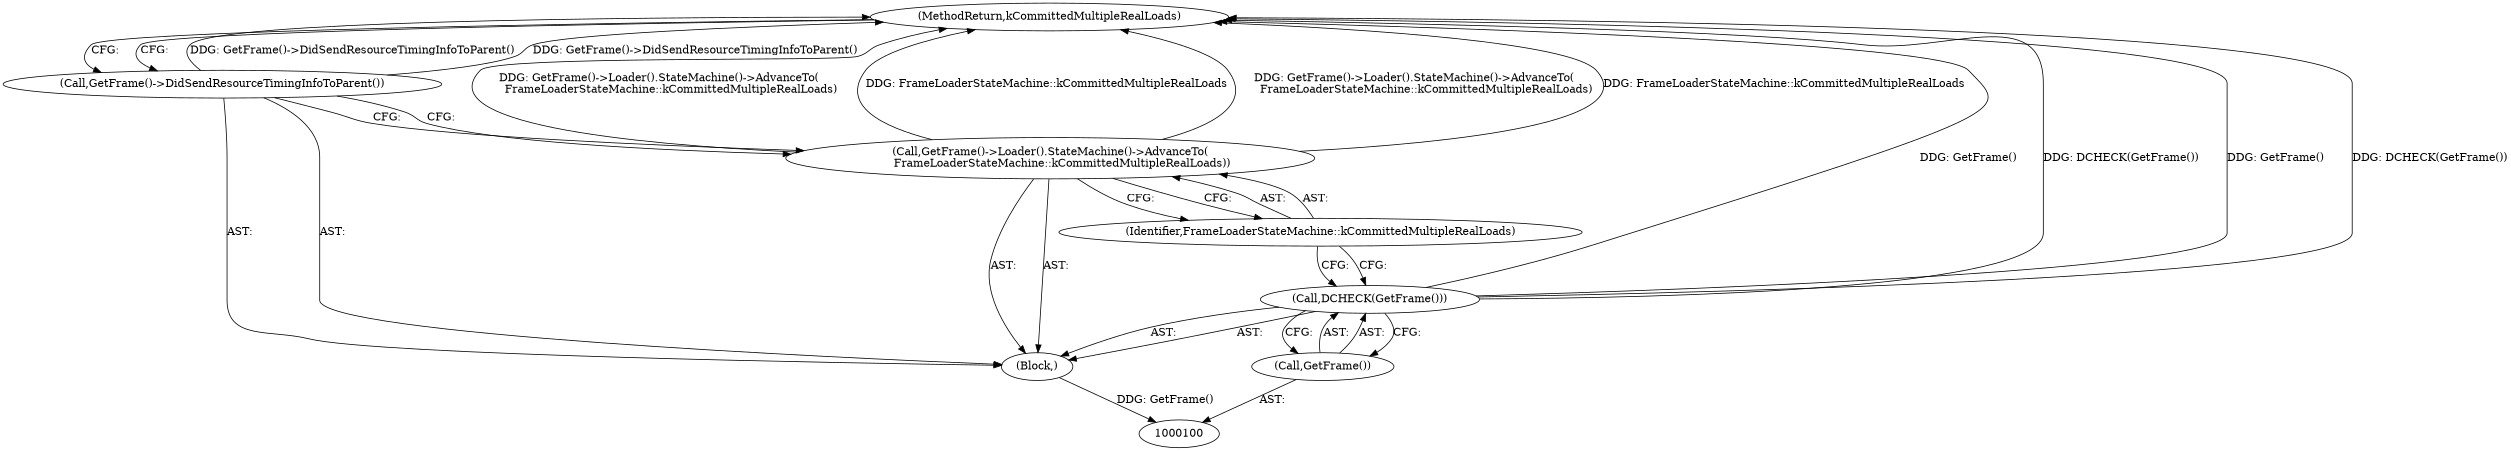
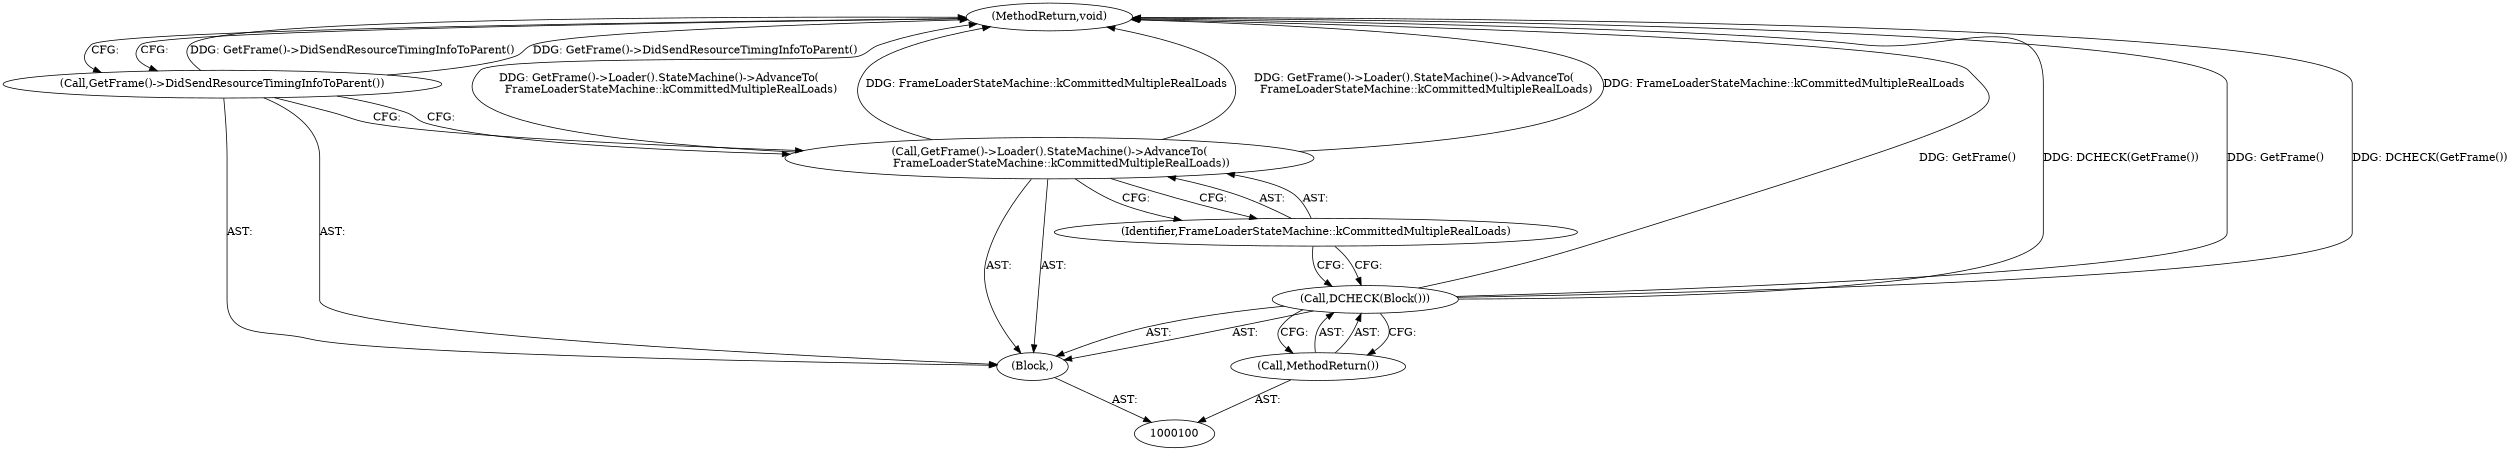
node "(MethodReturn,kCommittedMultipleRealLoads)": label "(MethodReturn,kCommittedMultipleRealLoads)" -> "(MethodReturn,void)"
node "(Call,DCHECK(GetFrame()))": label "(Call,DCHECK(GetFrame()))" -> "(Call,DCHECK(Block()))"
node "(Call,GetFrame())": label "(Call,GetFrame())" -> "(Call,MethodReturn())"
edge "(Block,)" -> "1000100": label "DDG: GetFrame()" -> "AST: "
